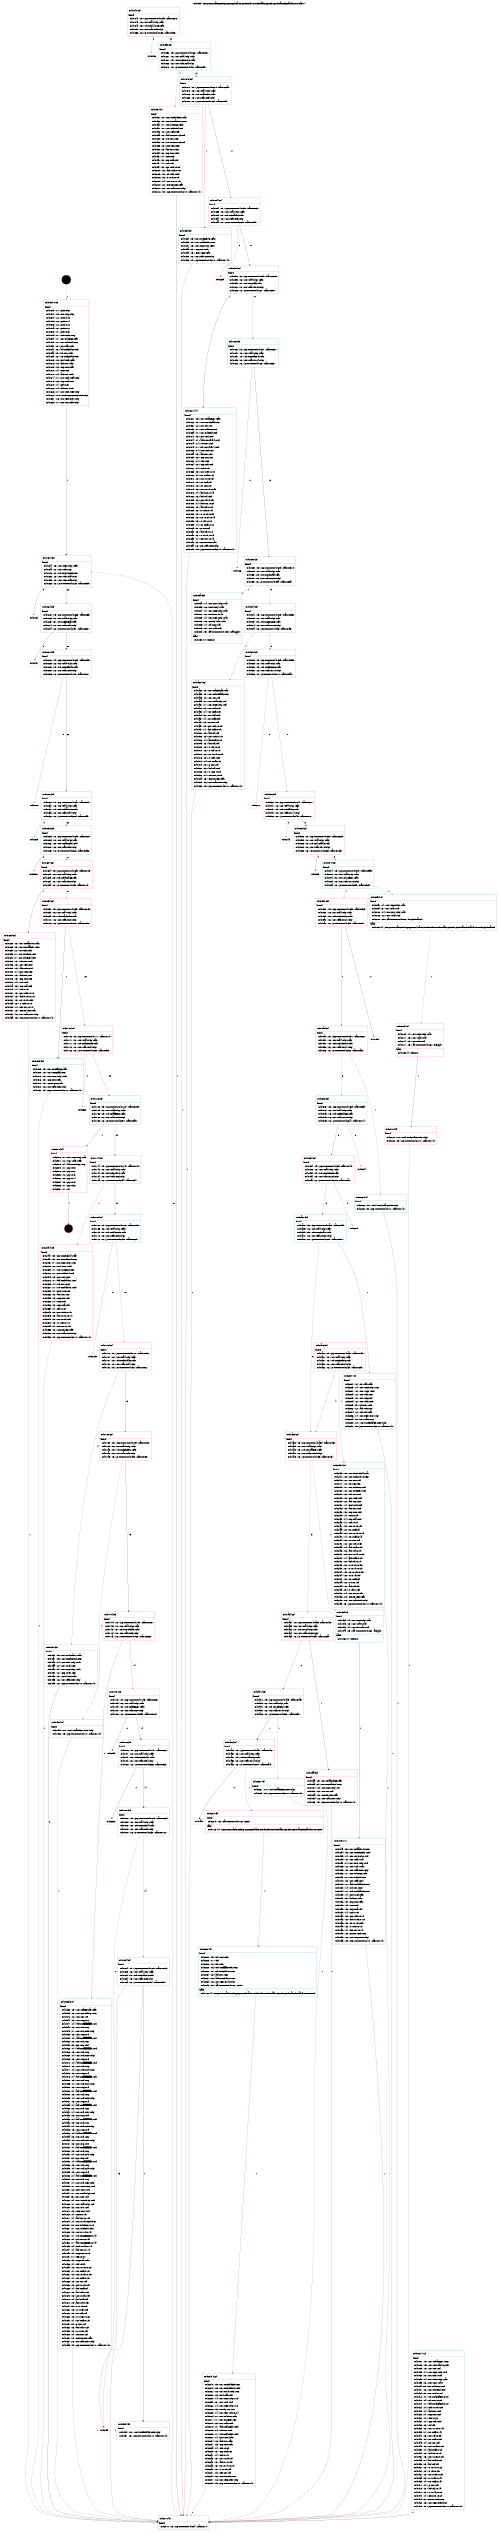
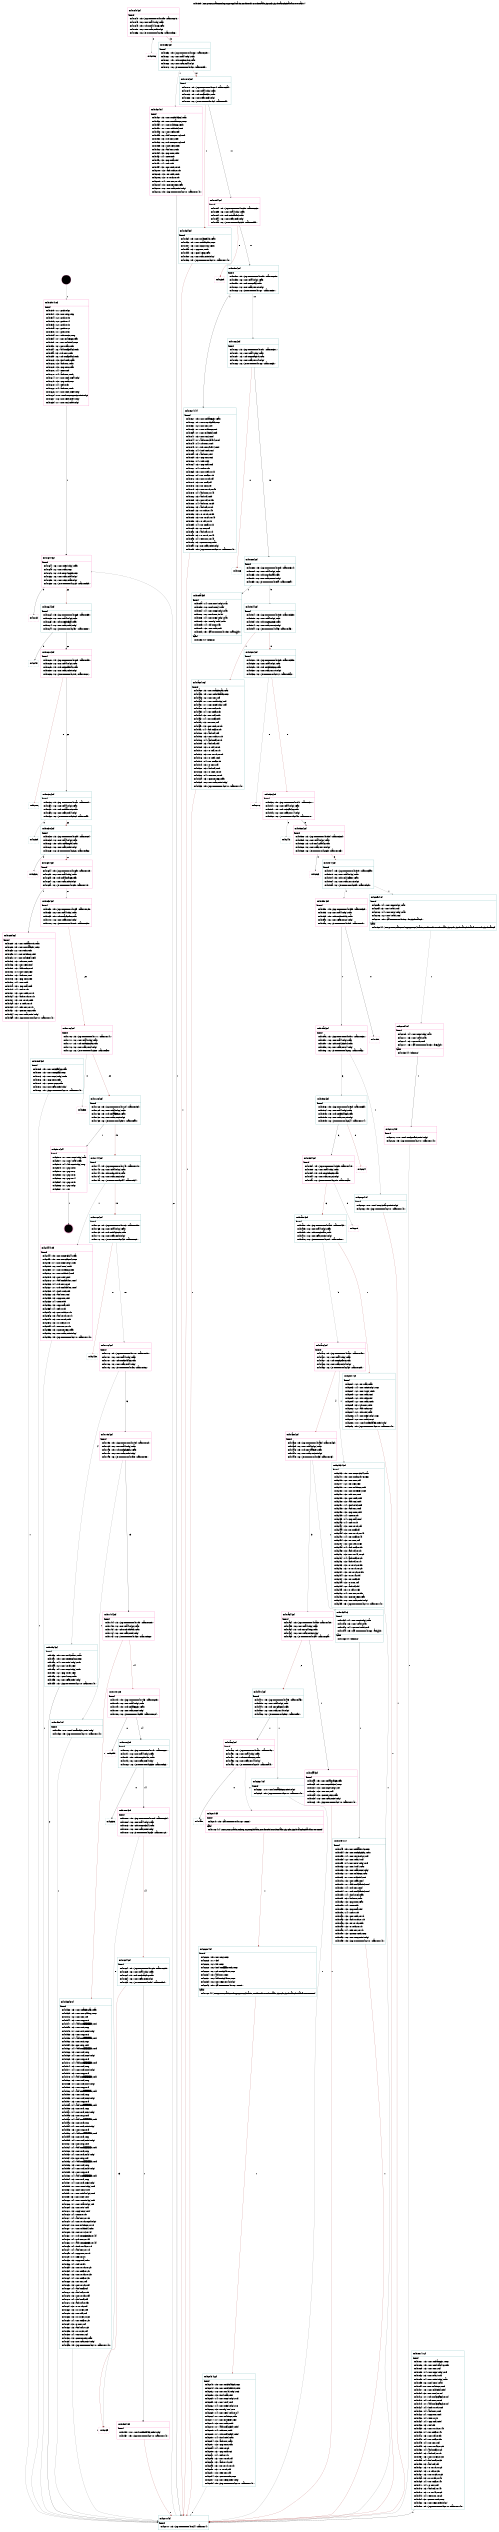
edge "0x4016f0 [28]" -> "0x401e09 [30]": removed, label "1"
edge "0x401a00 [28]" -> "0x401a38 [28]": now "0x401a00 [28]" -> "0x401a1c [28]"
edge "0x401824 [28]" -> "0x402710 [5]": now "0x401f8d [15]" -> "0x402710 [5]"
